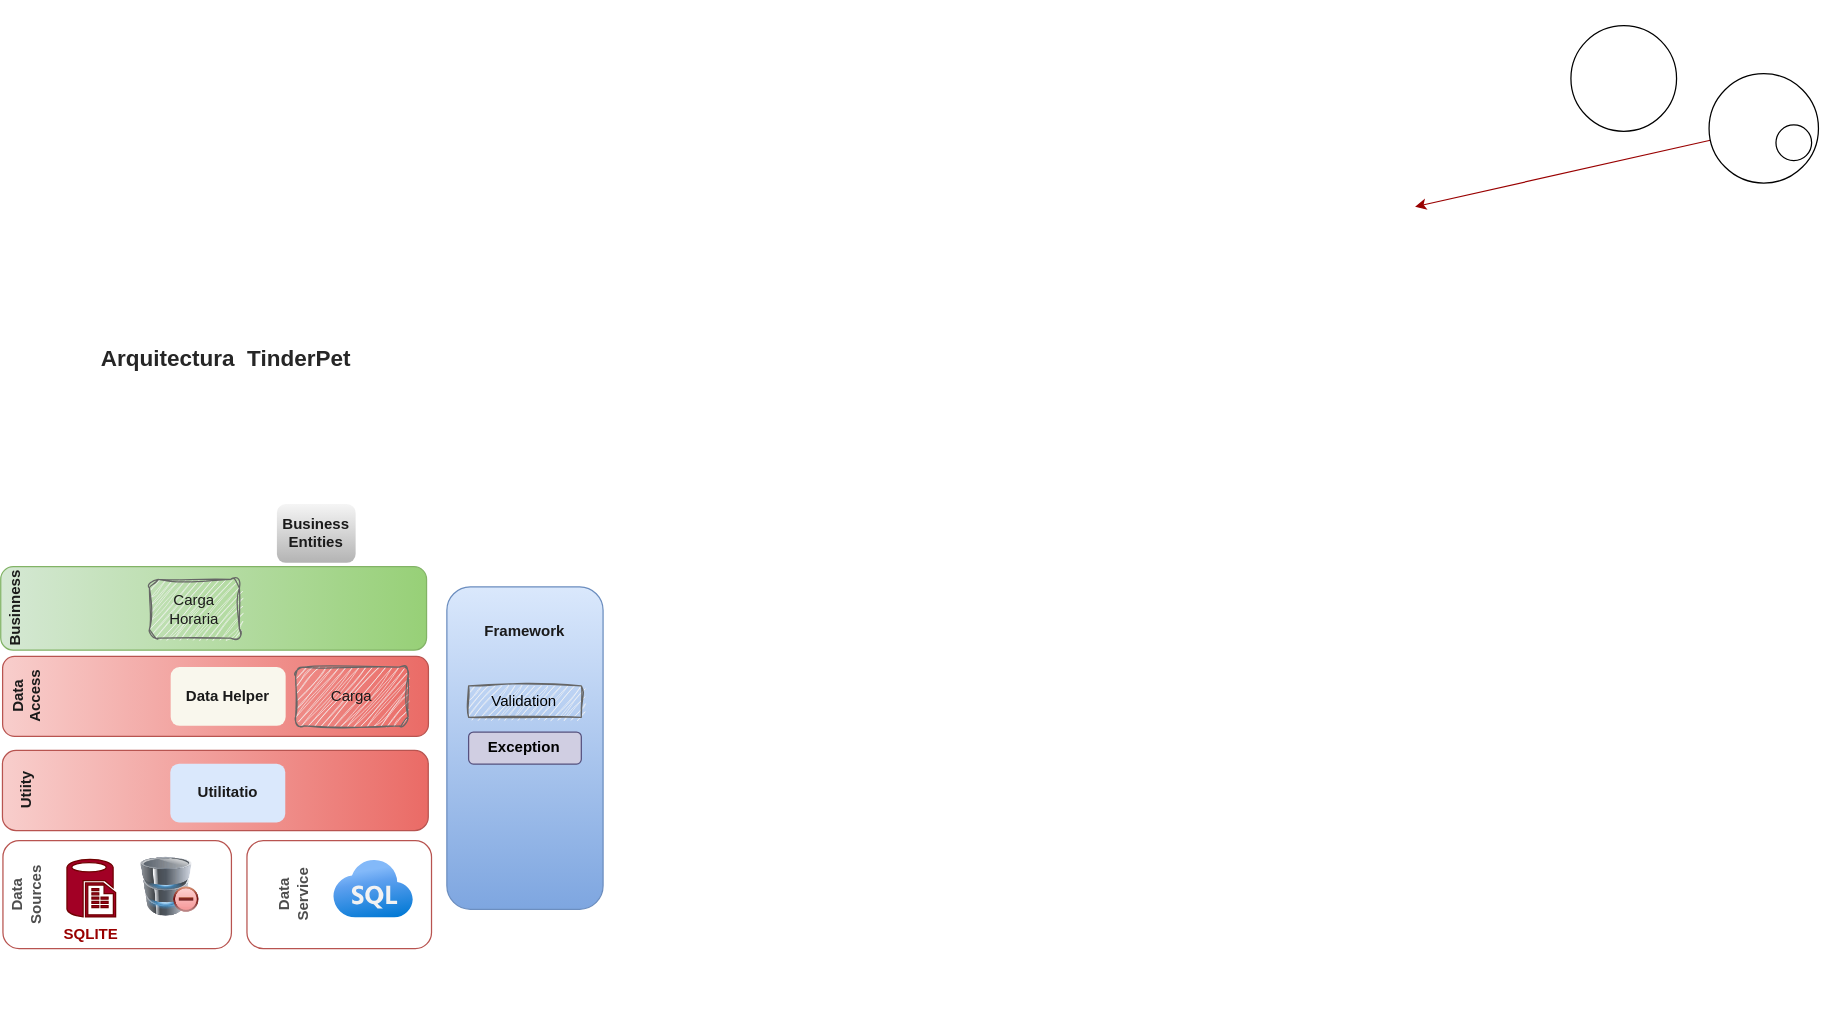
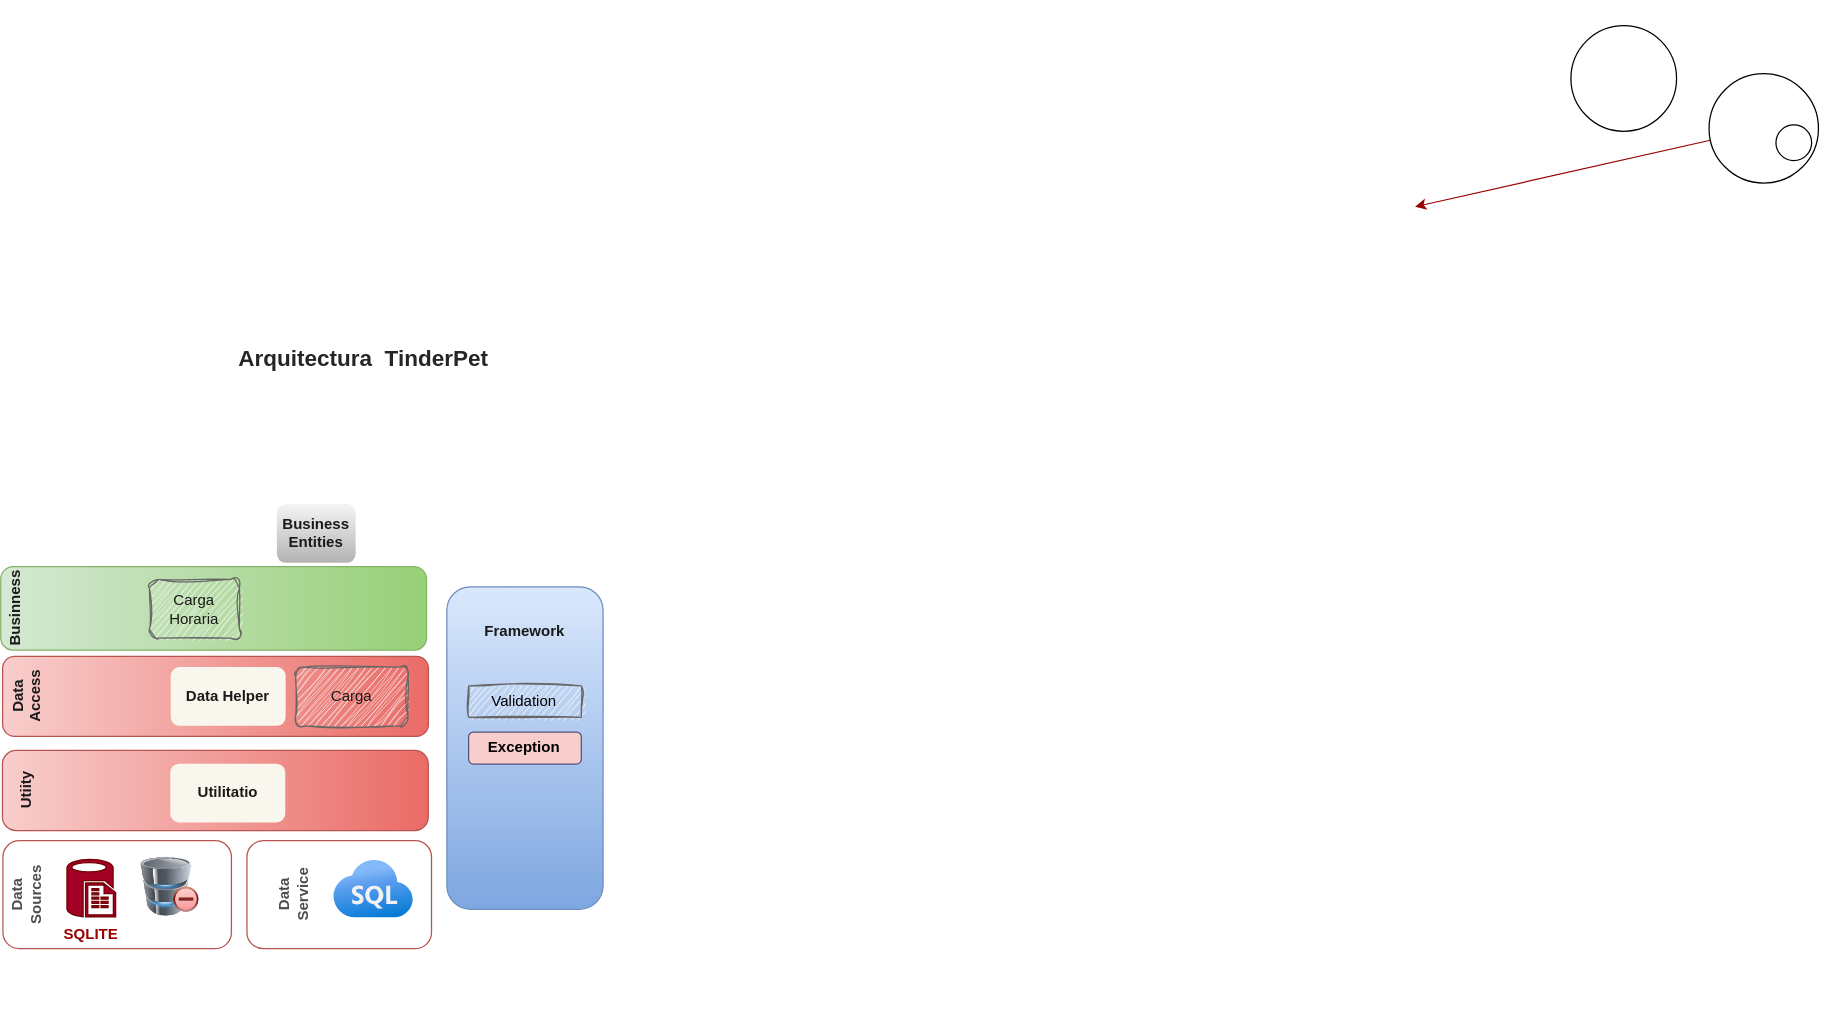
node "Arquitectura TinderPet": moved (226, 359) -> (364, 359)
node "Exception": fillcolor #d0cee2 -> #f8cecc
node "Utilitatio": fillcolor #dae8fc -> #f9f7ed
